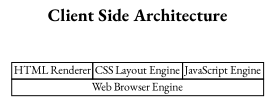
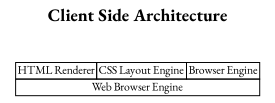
node "HTML Renderer": text "JavaScript Engine" -> "Browser Engine"
